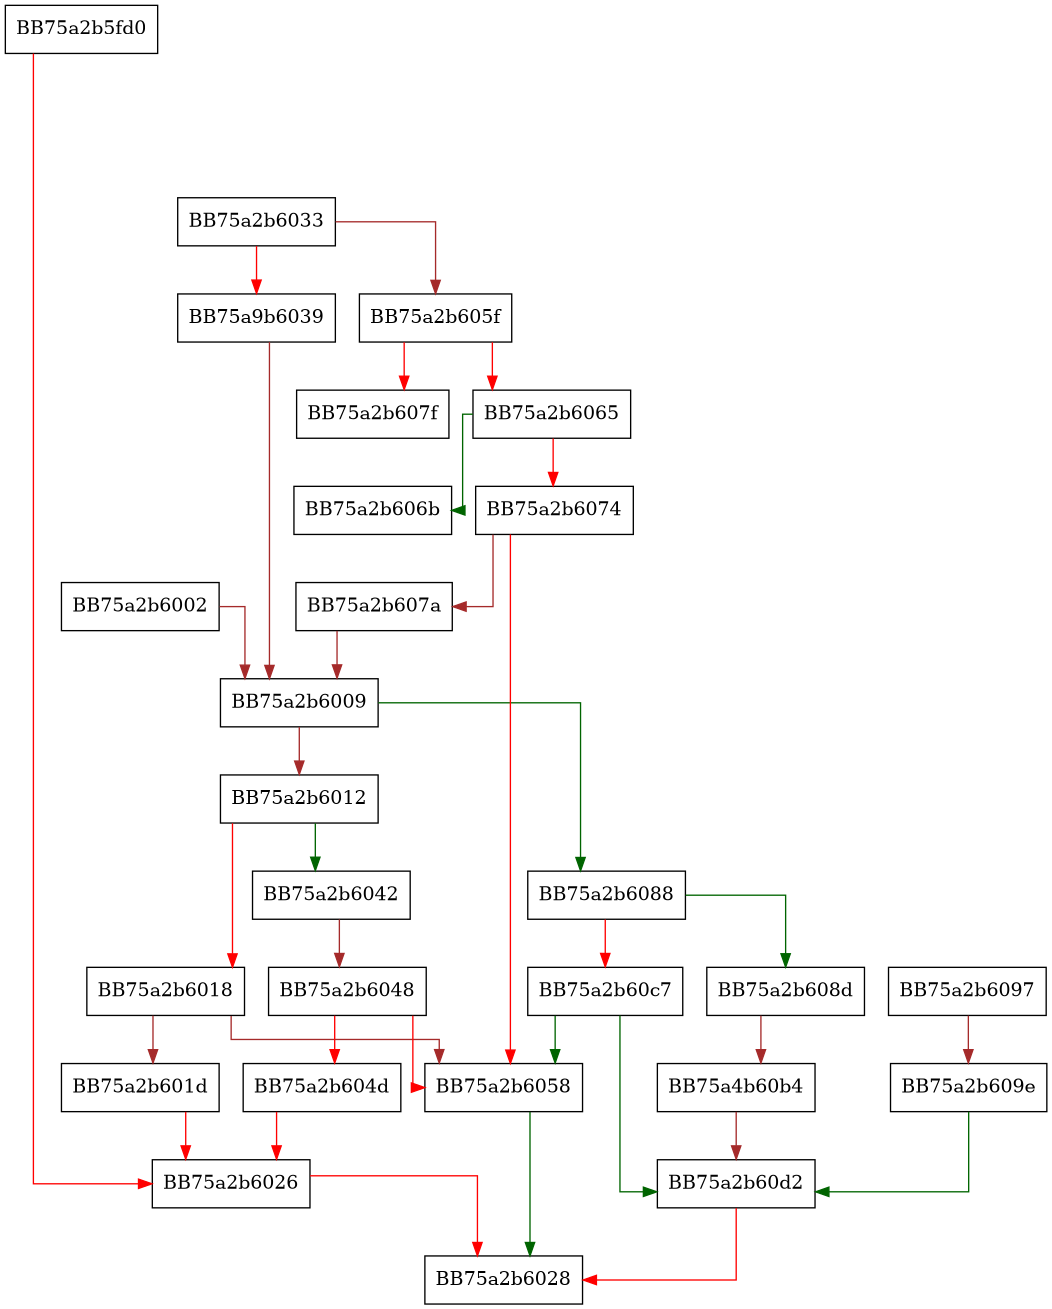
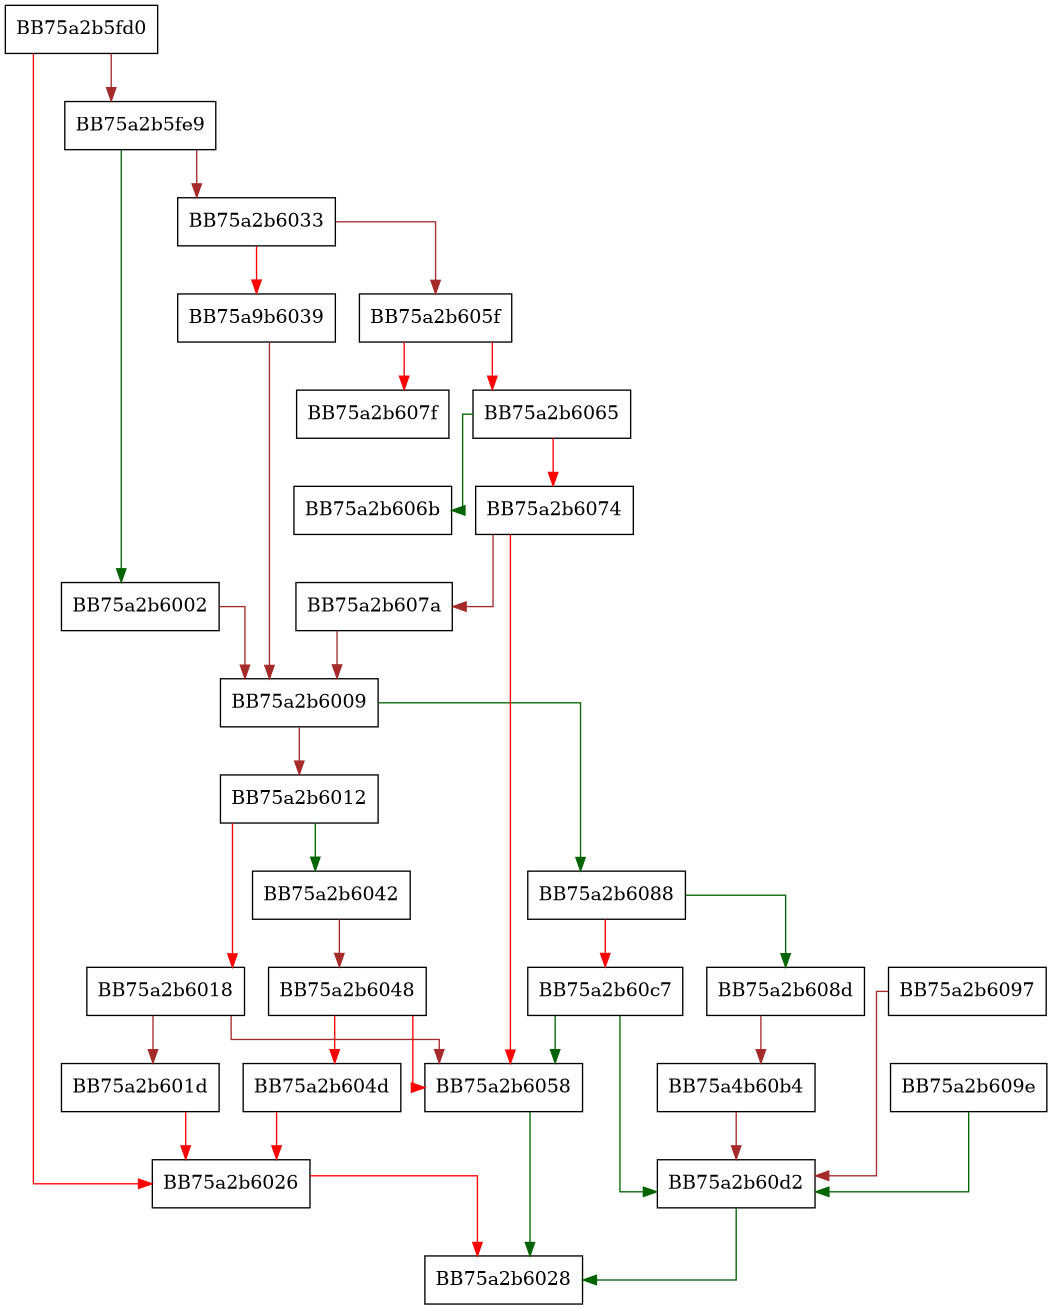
node "BB75a2b5fe9": added
edge "BB75a2b6097" -> "BB75a2b609e": now "BB75a2b6097" -> "BB75a2b60d2"
edge "BB75a2b60d2" -> "BB75a2b6028": color red -> darkgreen
